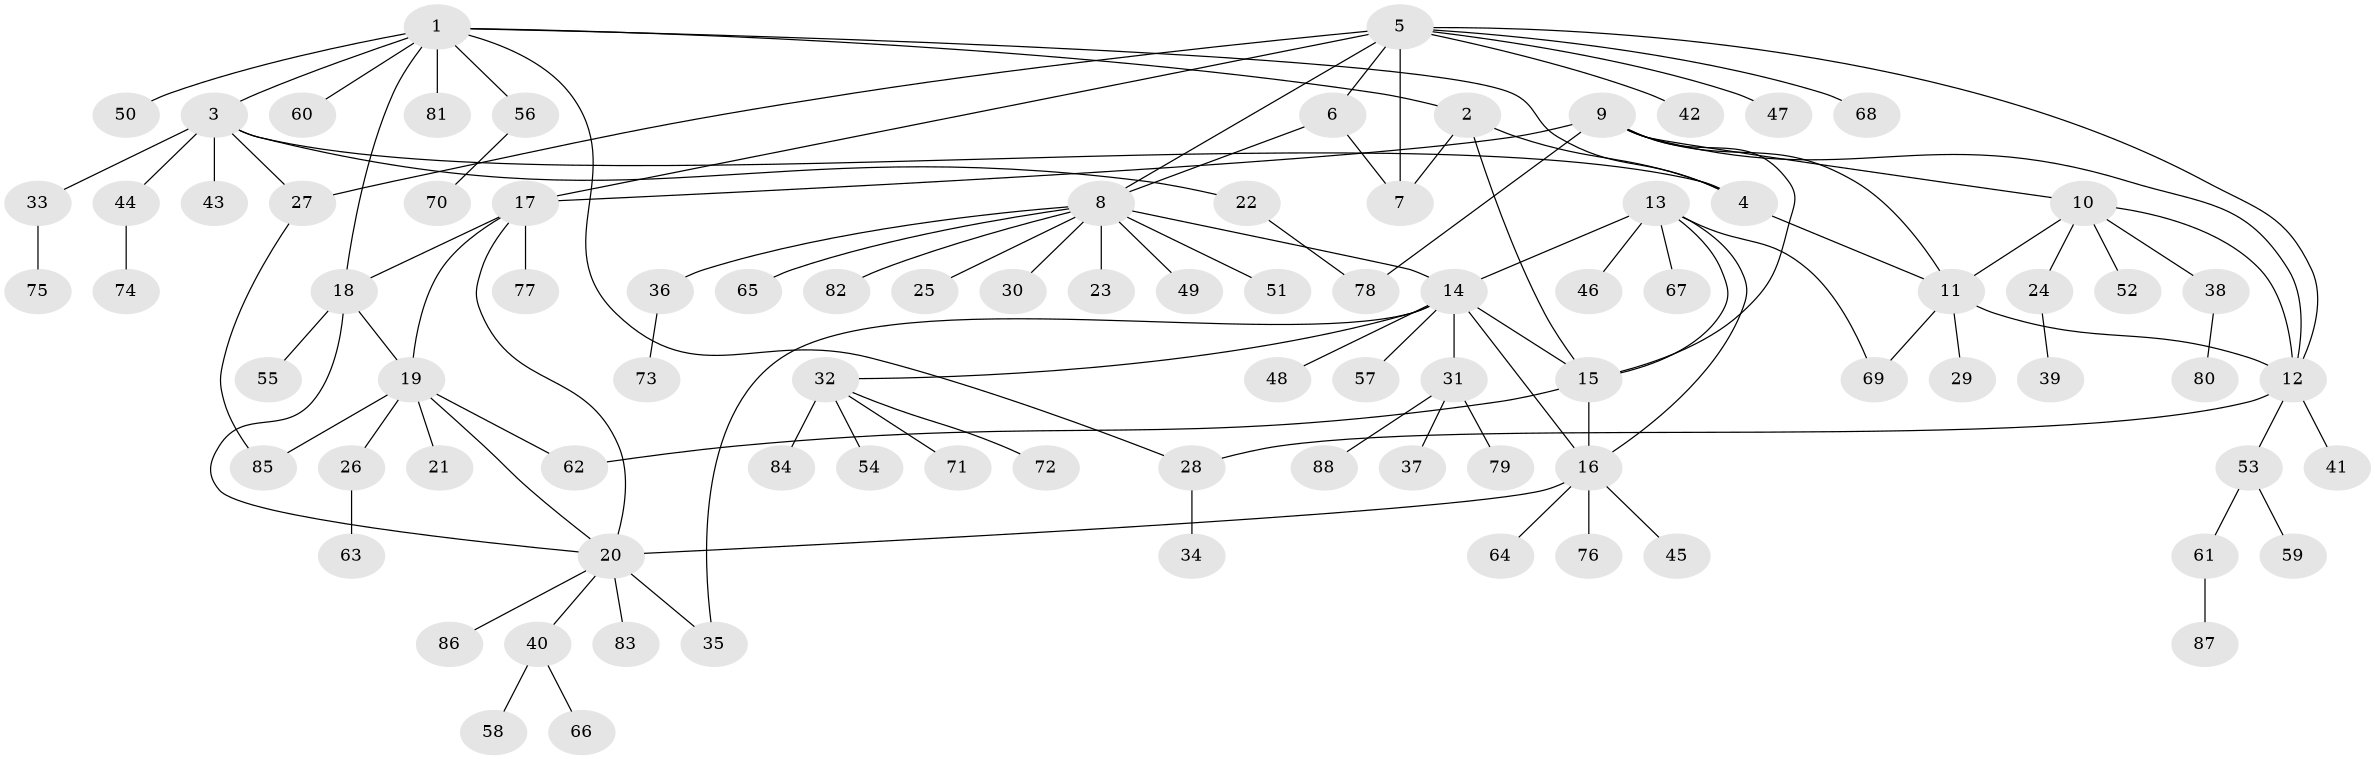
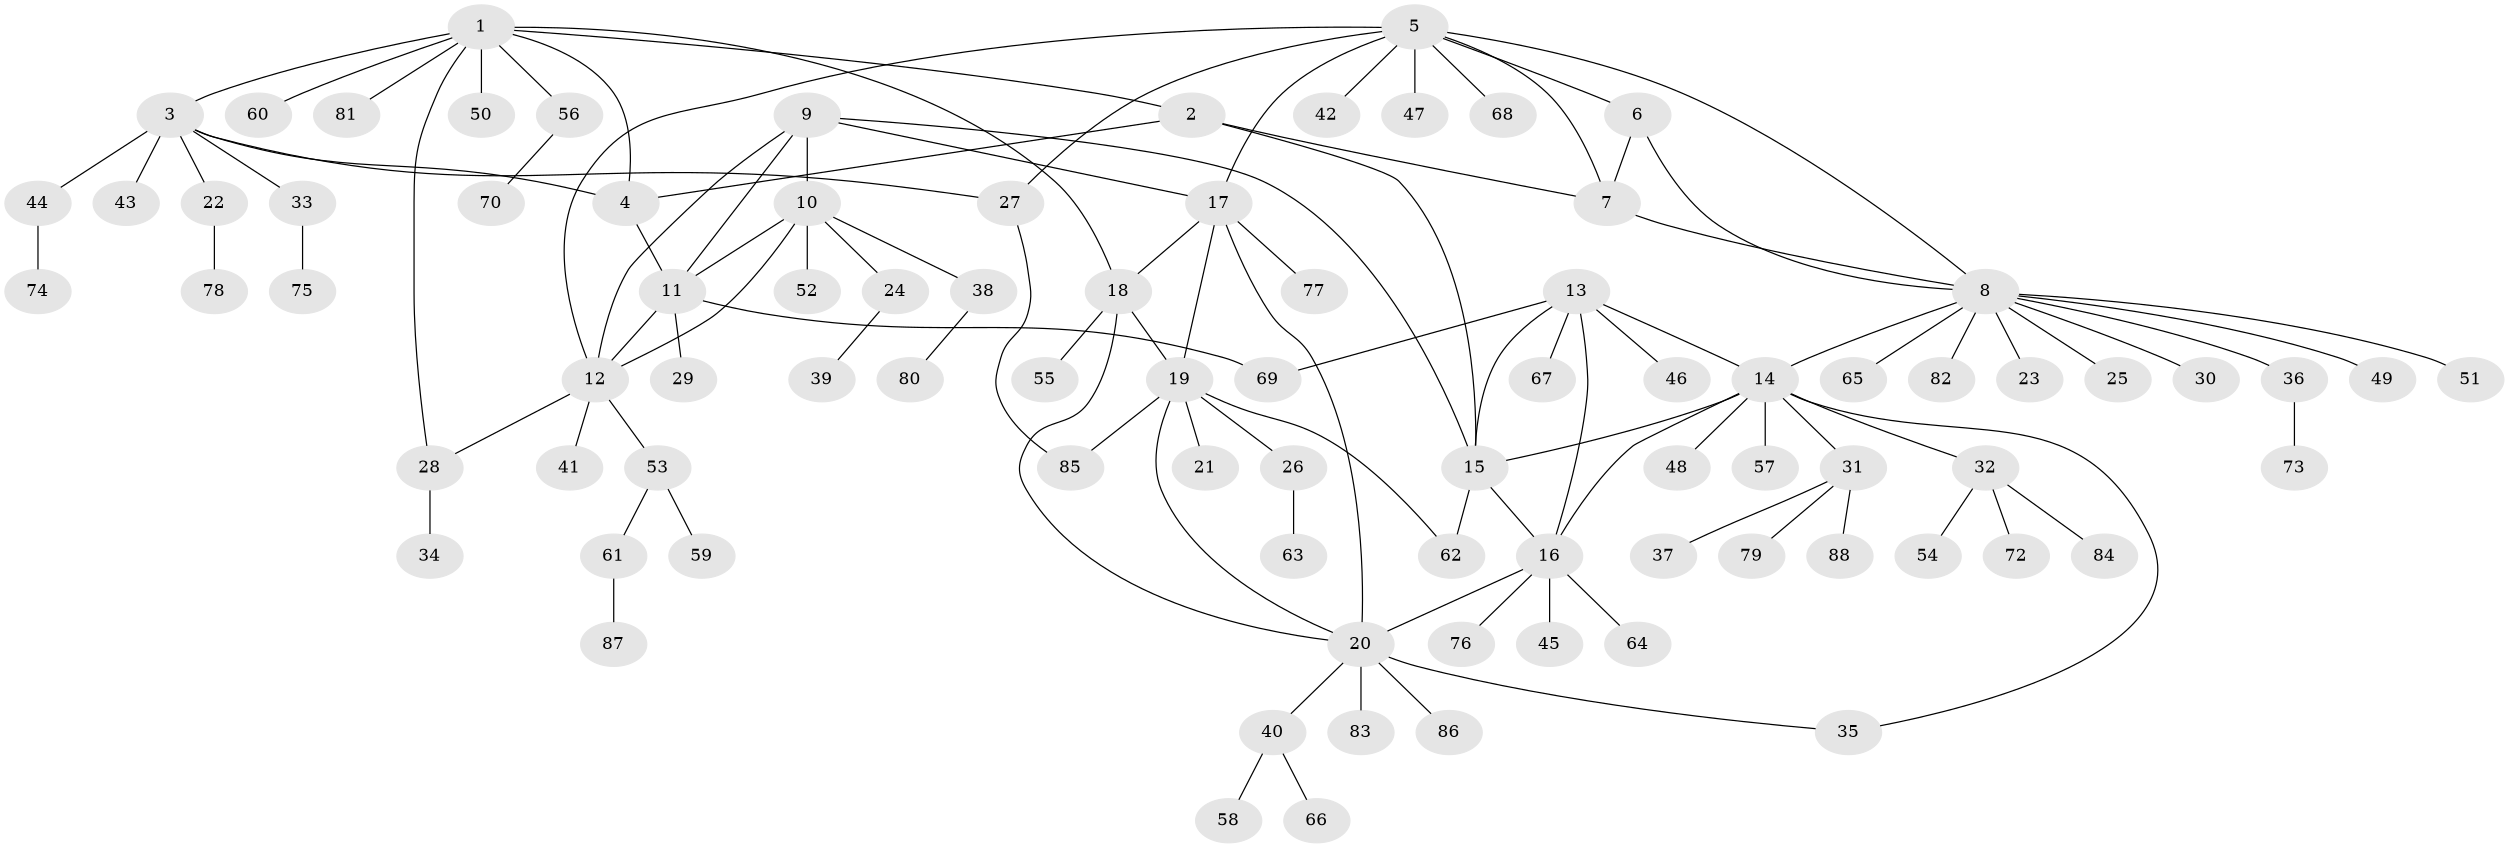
edge "9" -- "78": removed
edge "7" -- "8": added
node "71": removed
